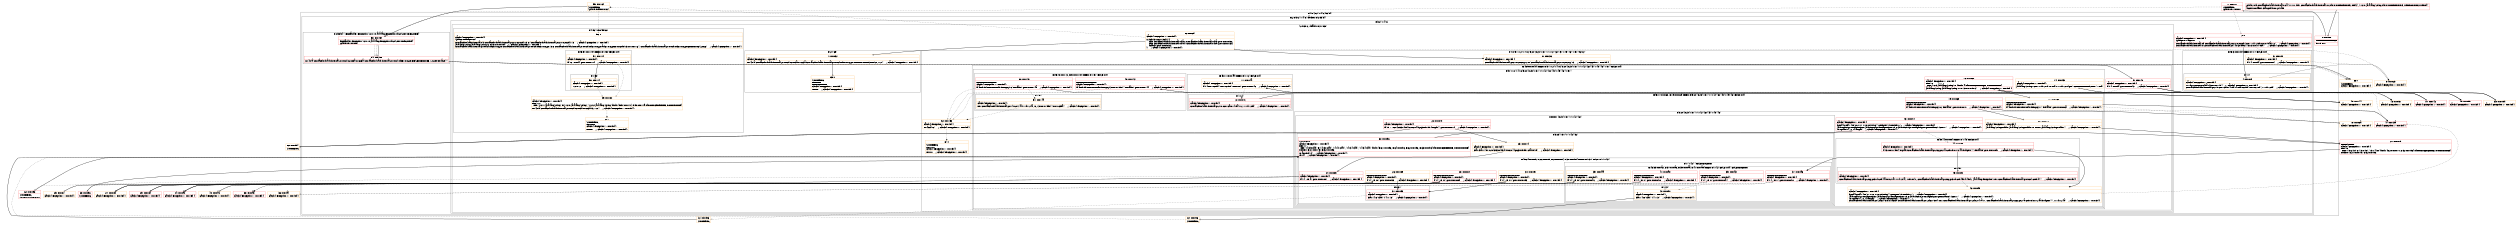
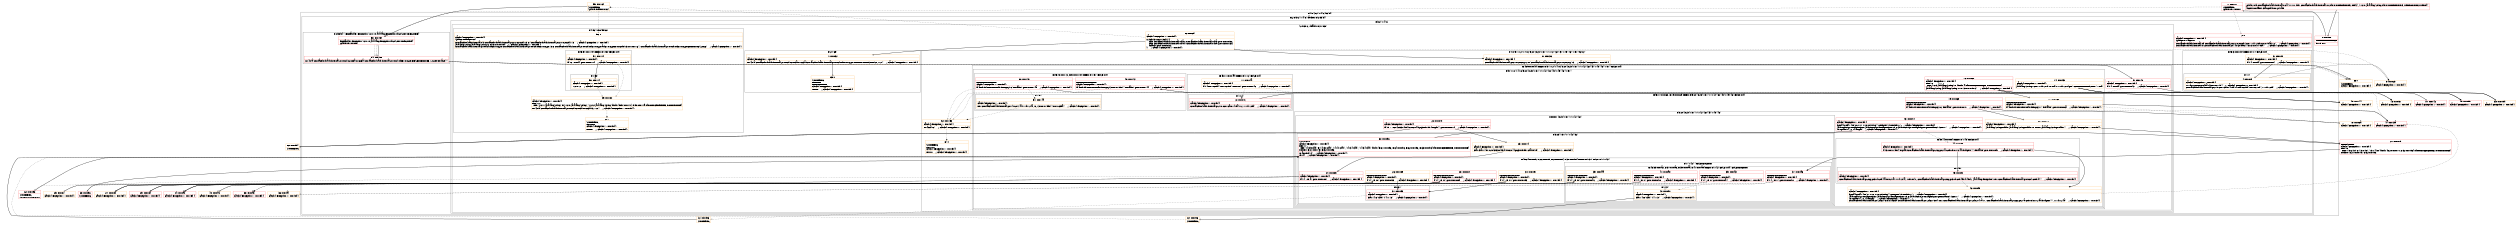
edge "2: ?" -> "4: 0x000d": now "3: 0x000b" -> "4: 0x000d"
edge "10: 0x0042" -> "11: 0x004a": removed
edge "9: 0x0040" -> "33: 0x009d": now "14: 0x0053" -> "33: 0x009d"
